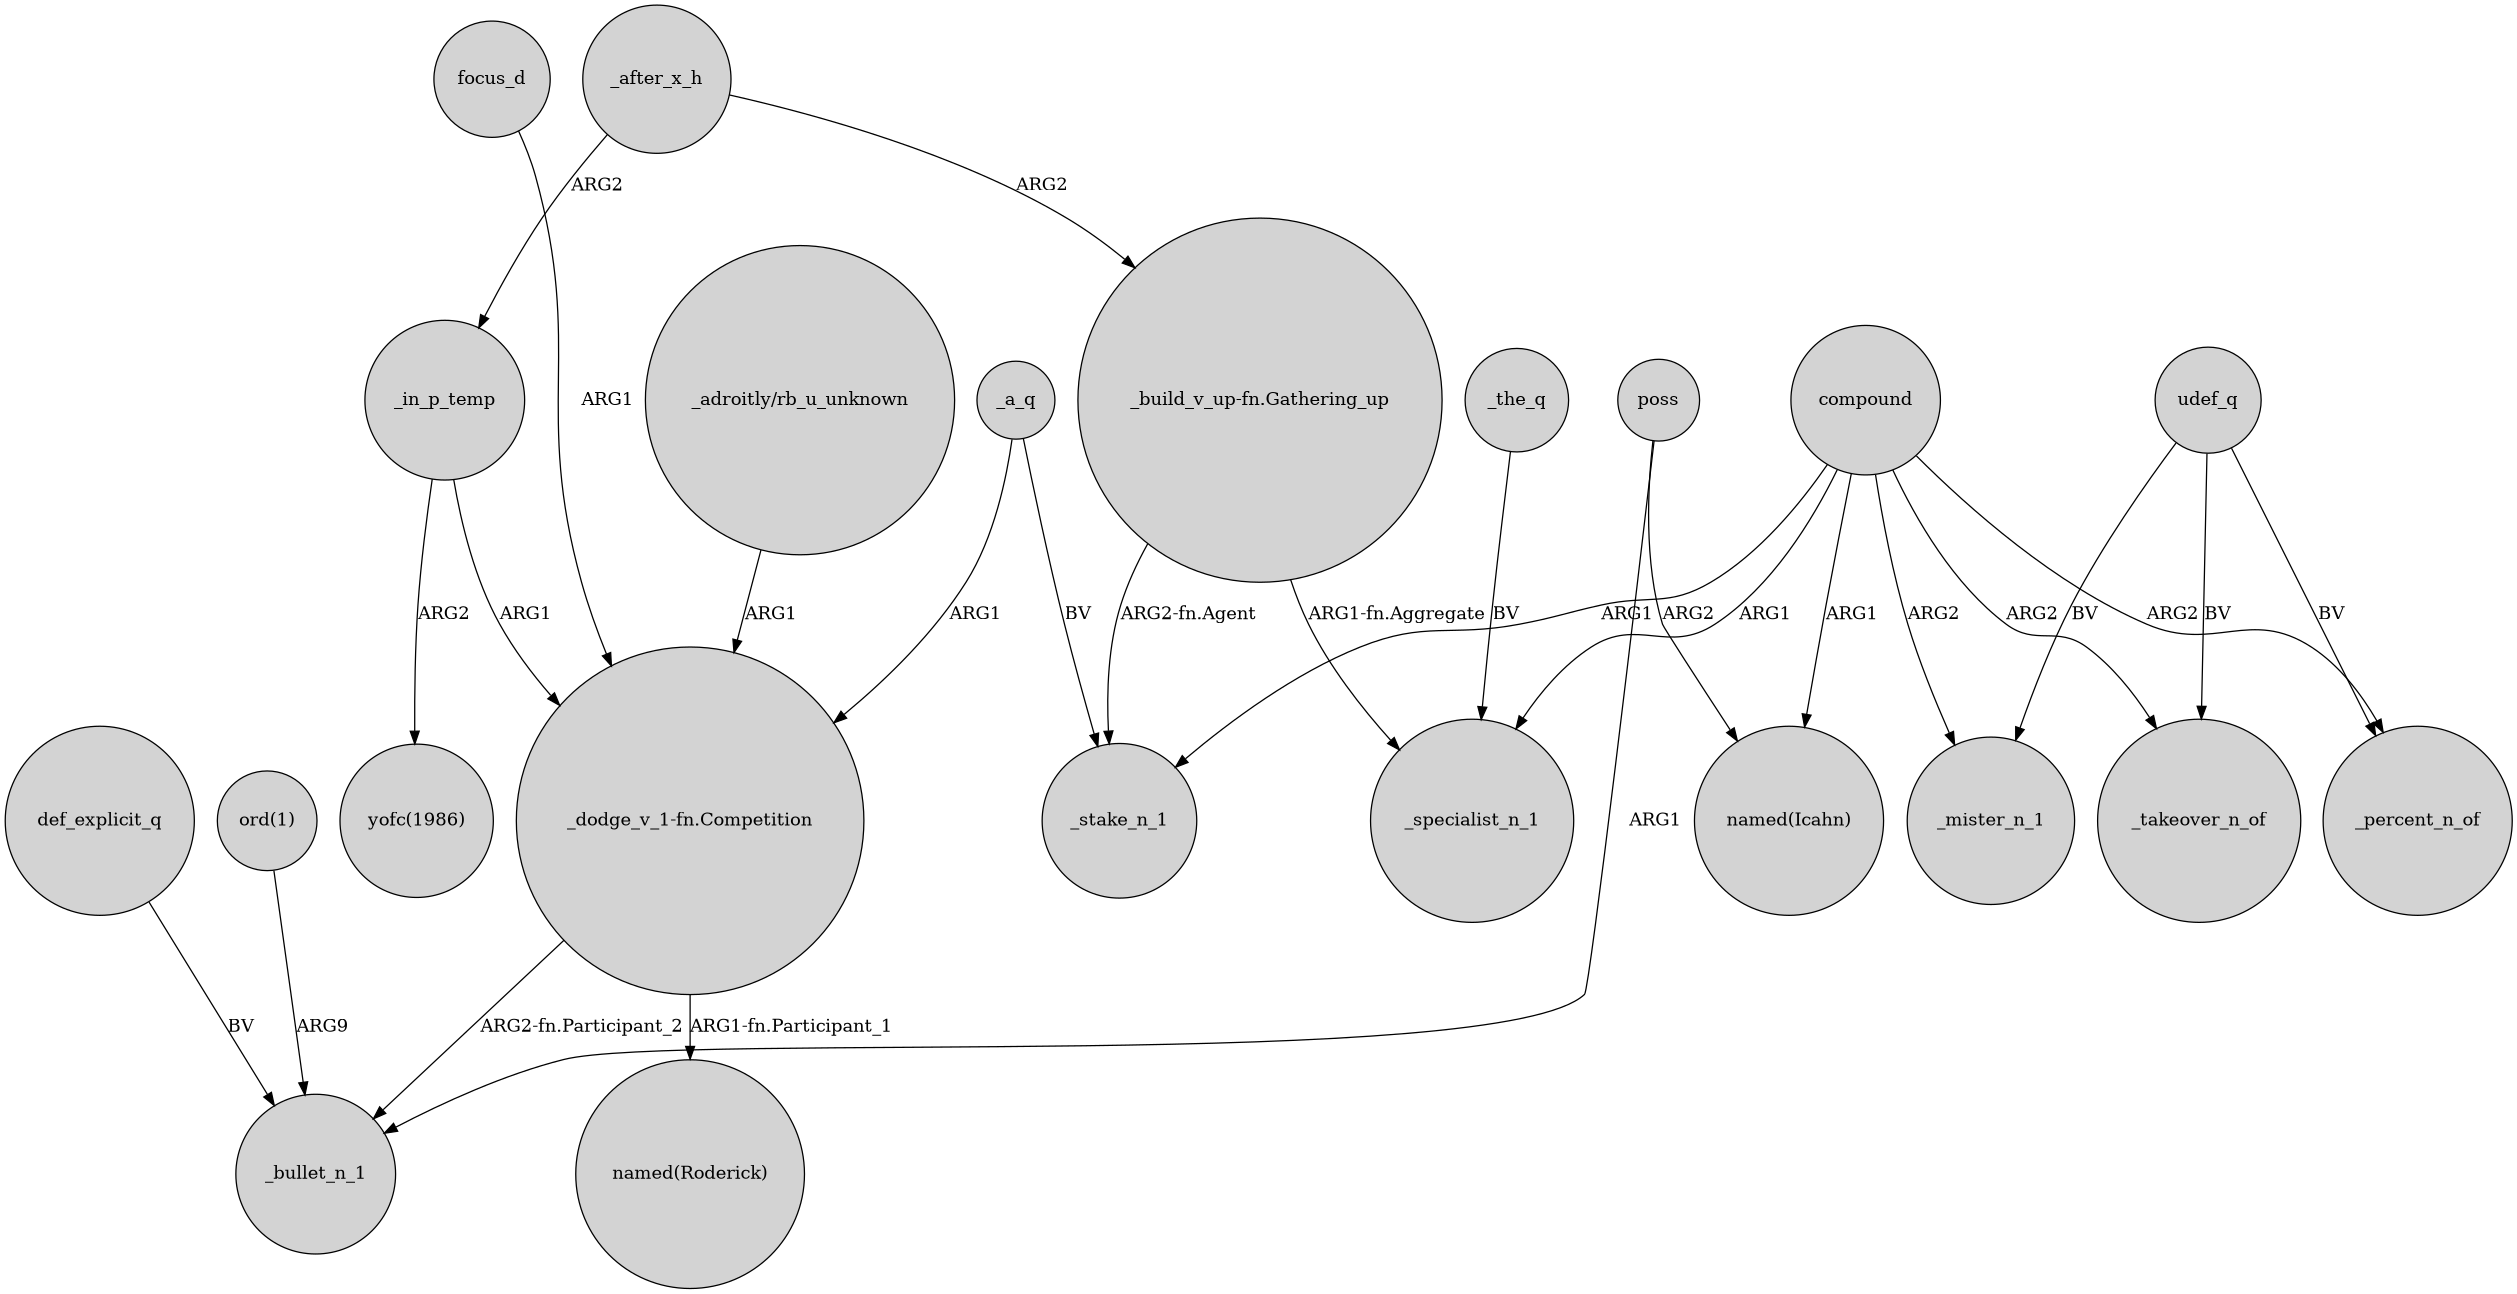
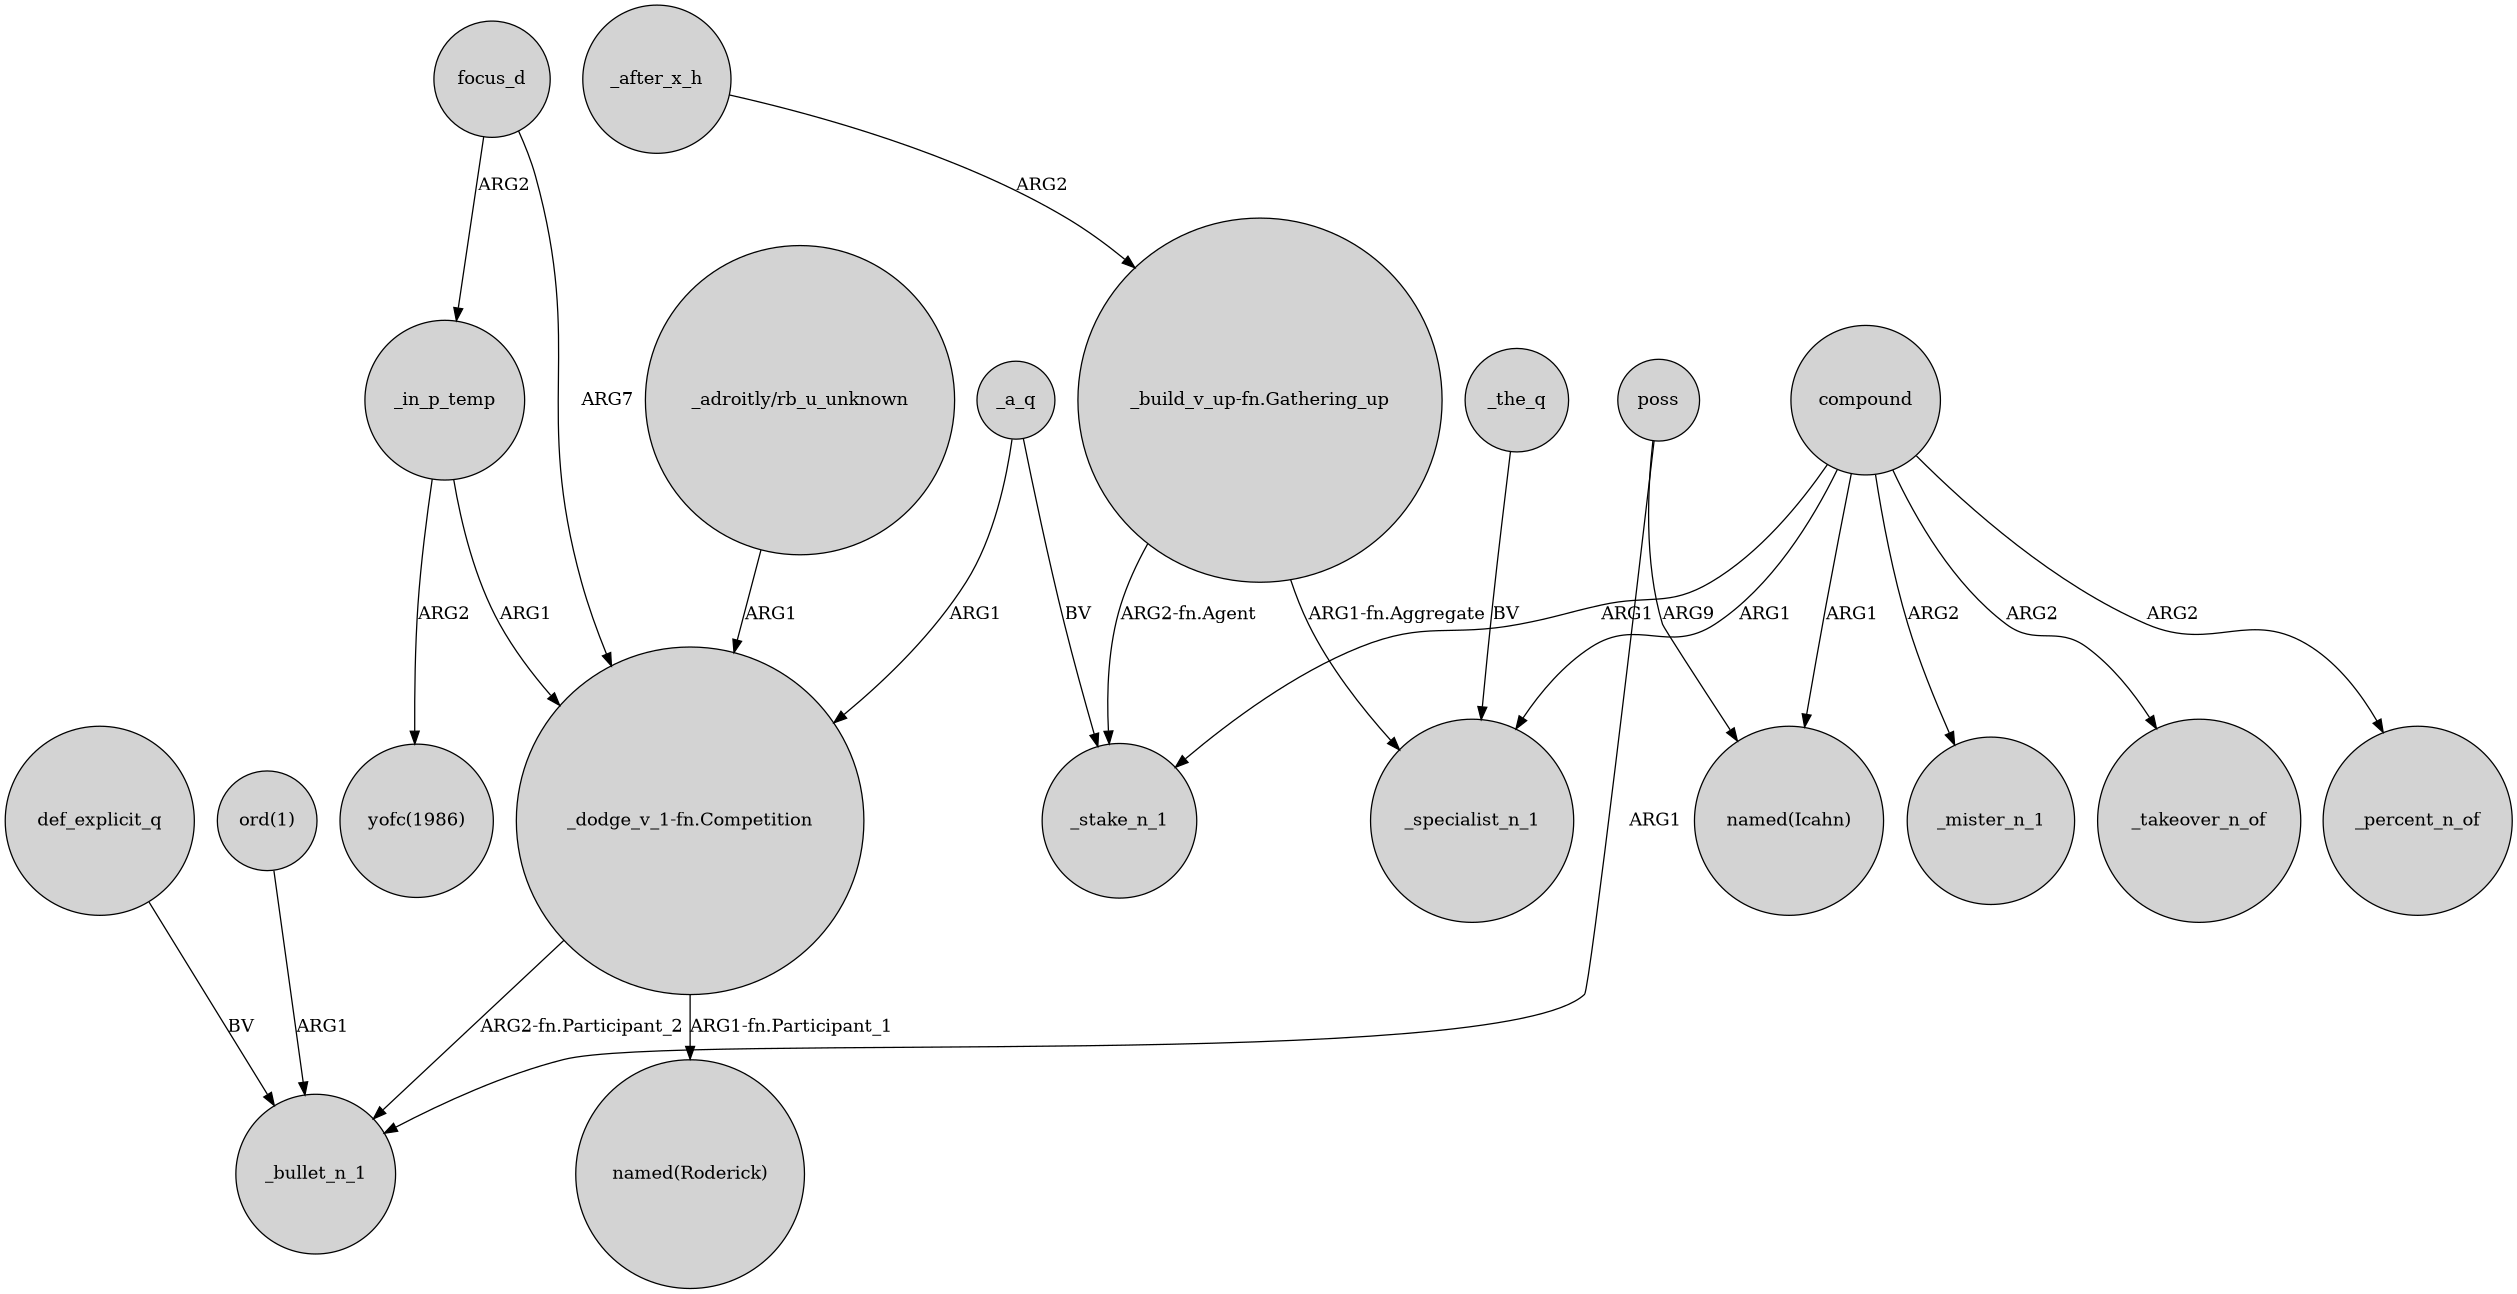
edge "_after_x_h" -> "_in_p_temp": now "focus_d" -> "_in_p_temp"
edge "focus_d" -> "_dodge_v_1-fn.Competition": label "ARG1" -> "ARG7"
node "udef_q": removed
edge "poss" -> "named(Icahn)": label "ARG2" -> "ARG9"
edge "ord(1)" -> "_bullet_n_1": label "ARG9" -> "ARG1"
